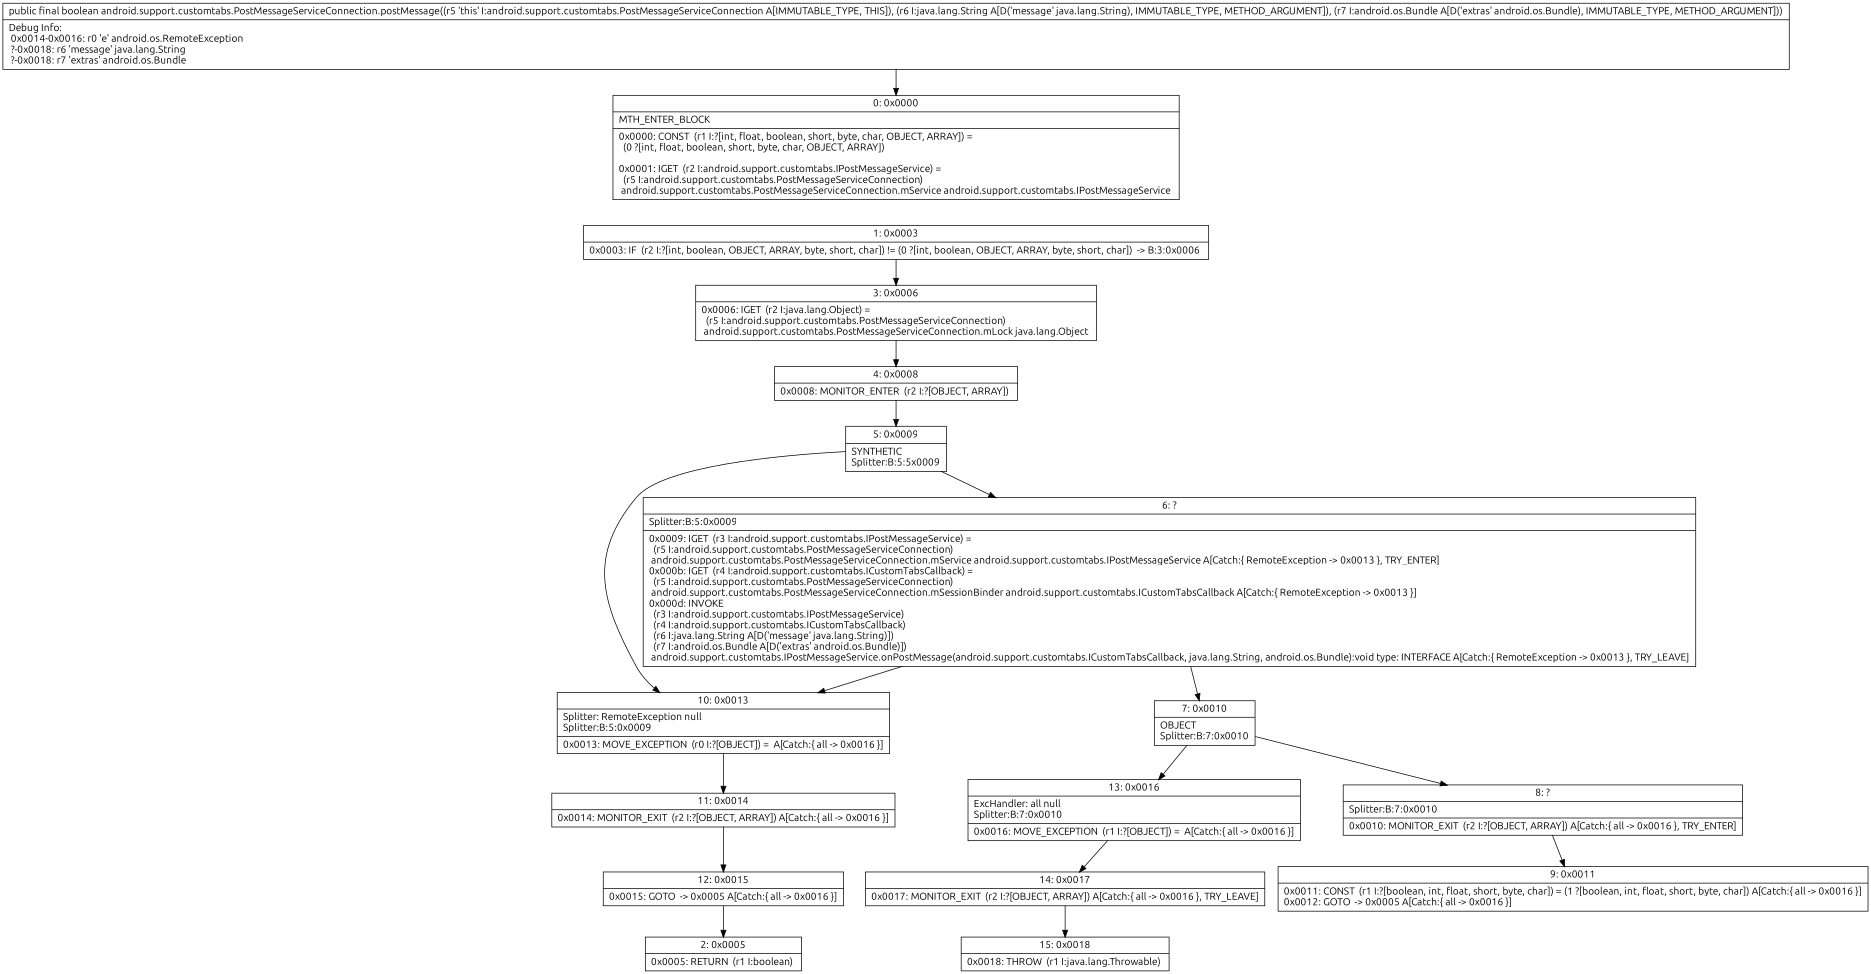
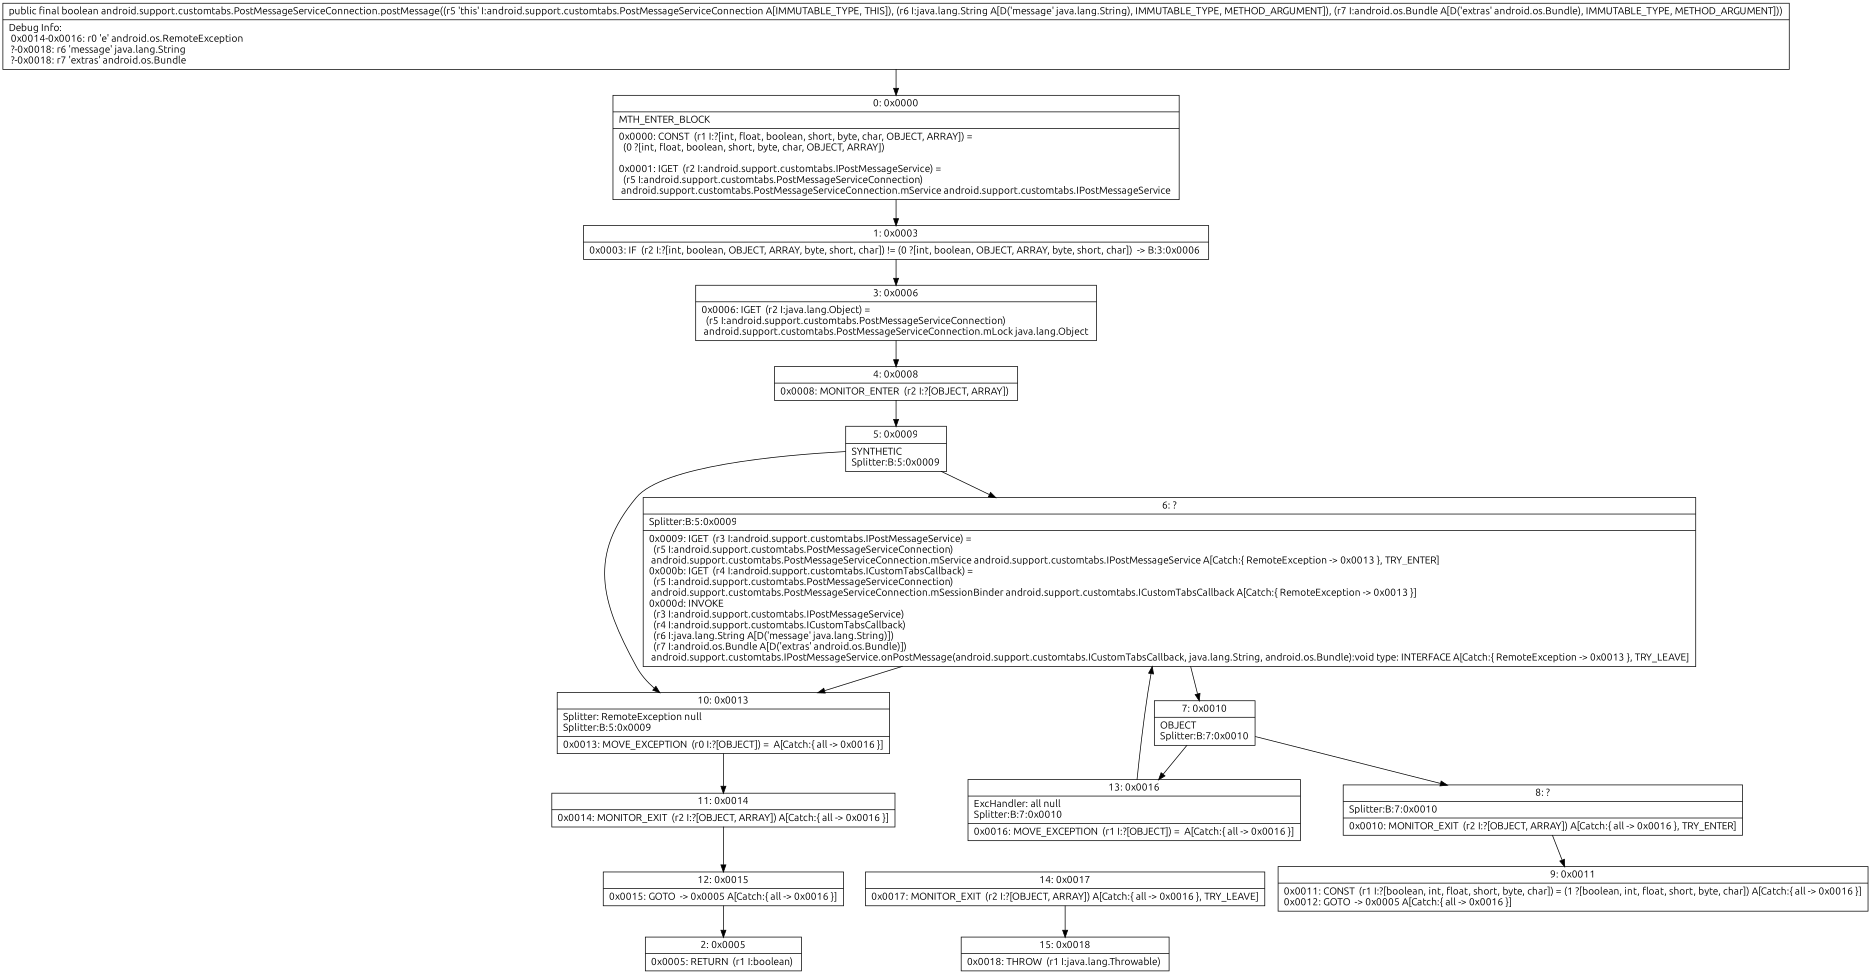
edge "0: 0x0000" -> "1: 0x0003": added
node "5: 0x0009": text "Splitter:B:5:5x0009" -> "Splitter:B:5:0x0009"
edge "13: 0x0016" -> "14: 0x0017": now "13: 0x0016" -> "6: ?"
